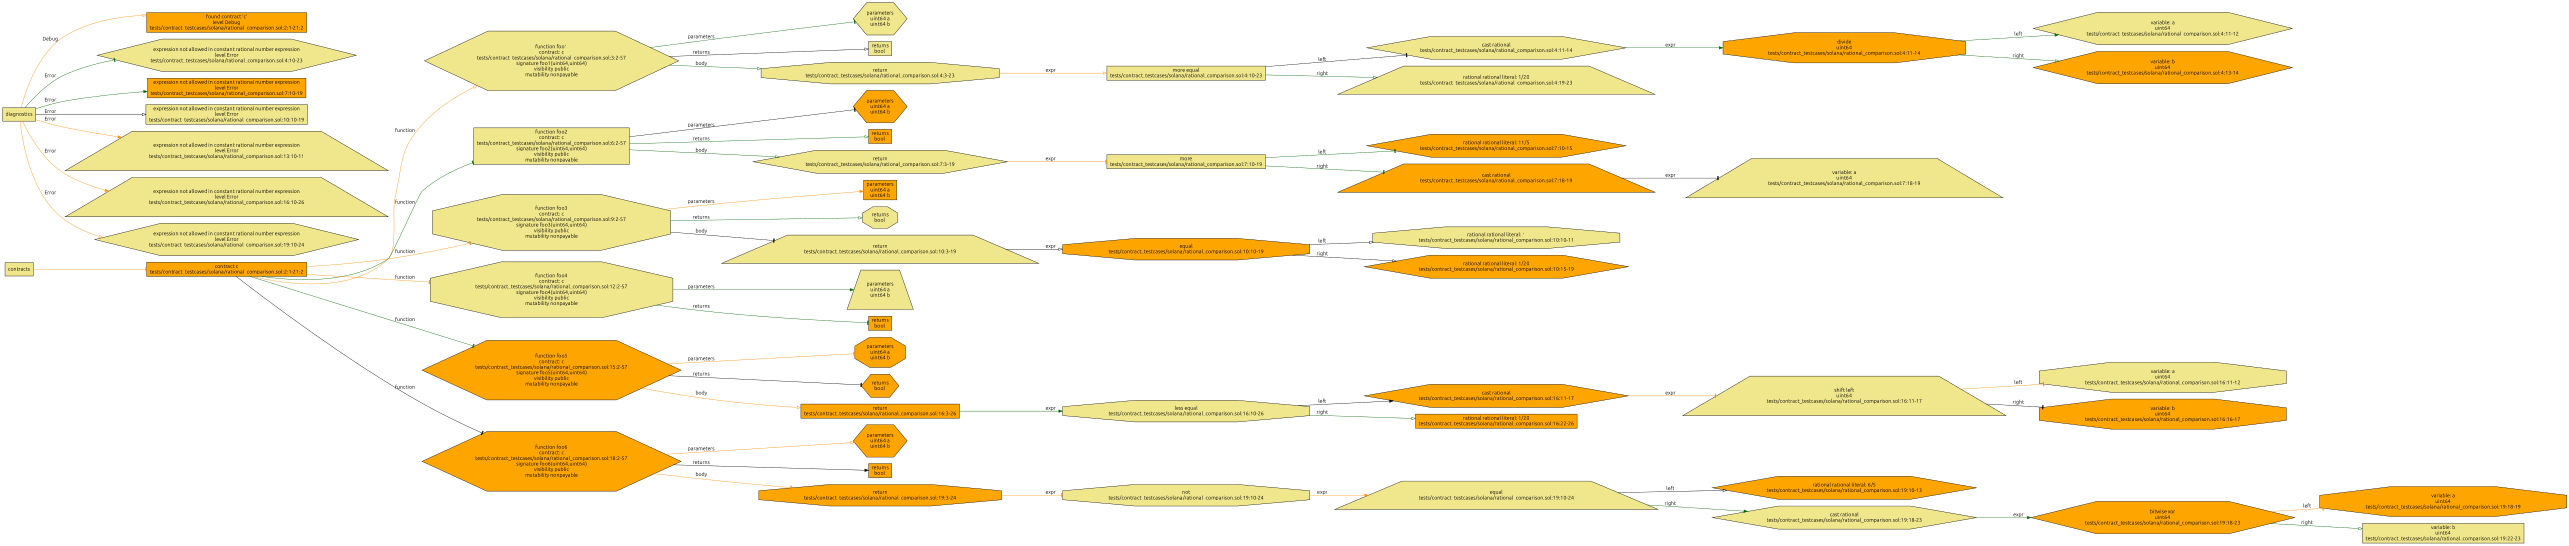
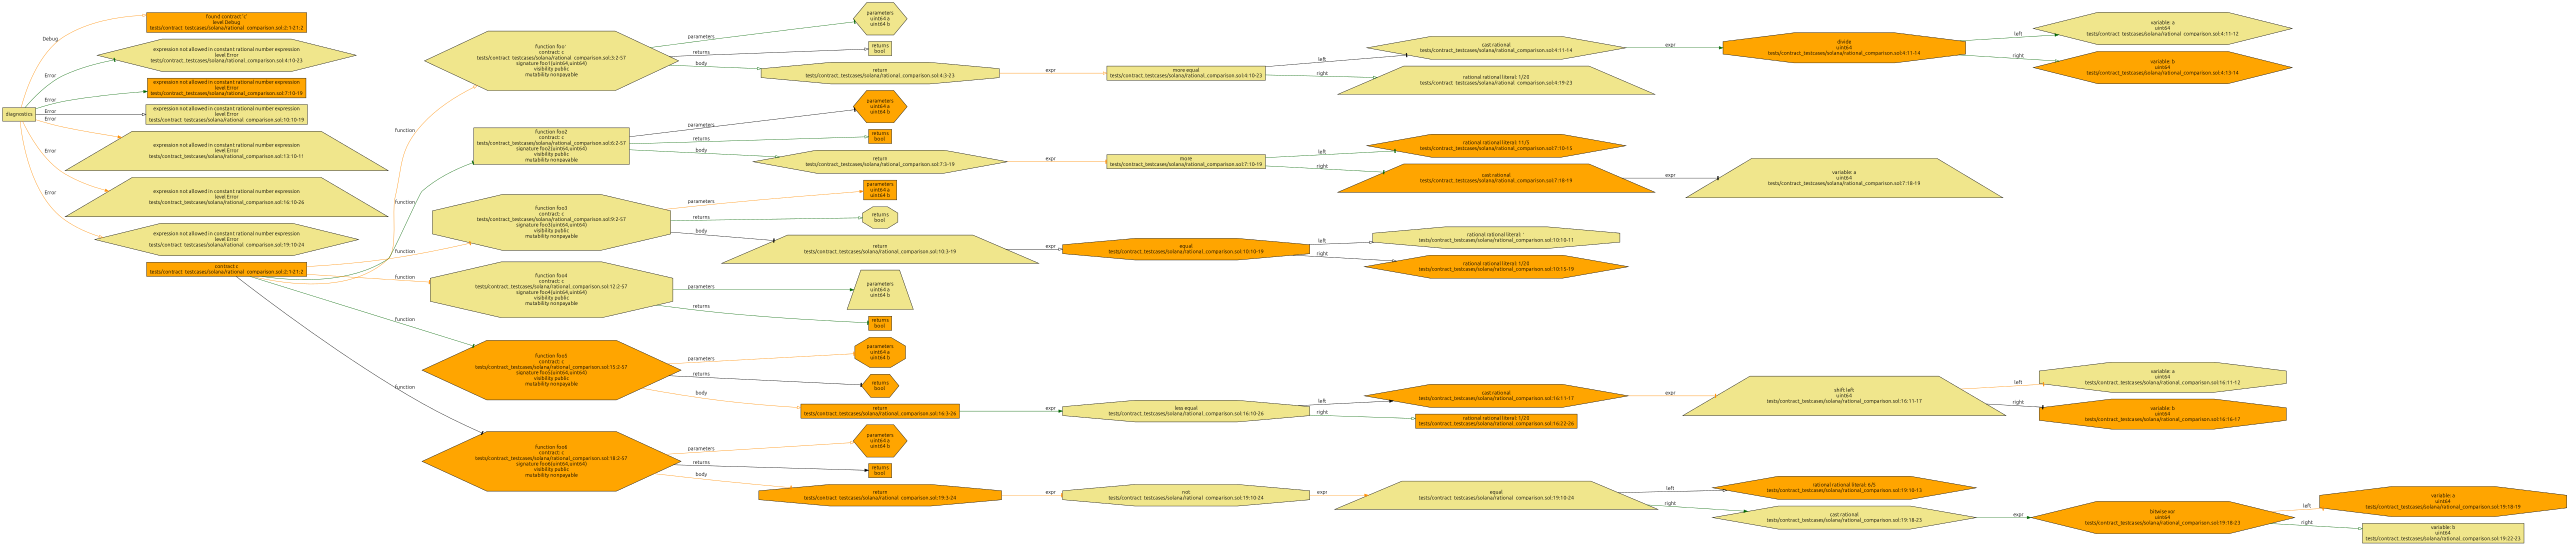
node "contracts": removed
